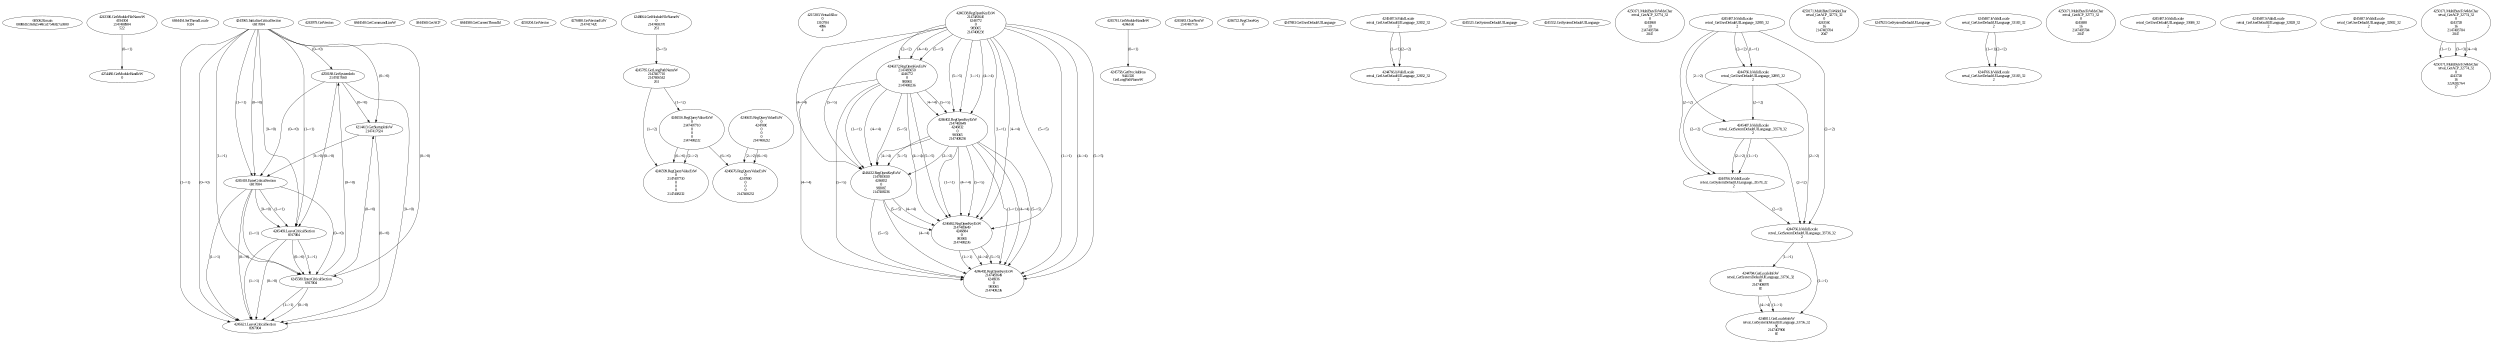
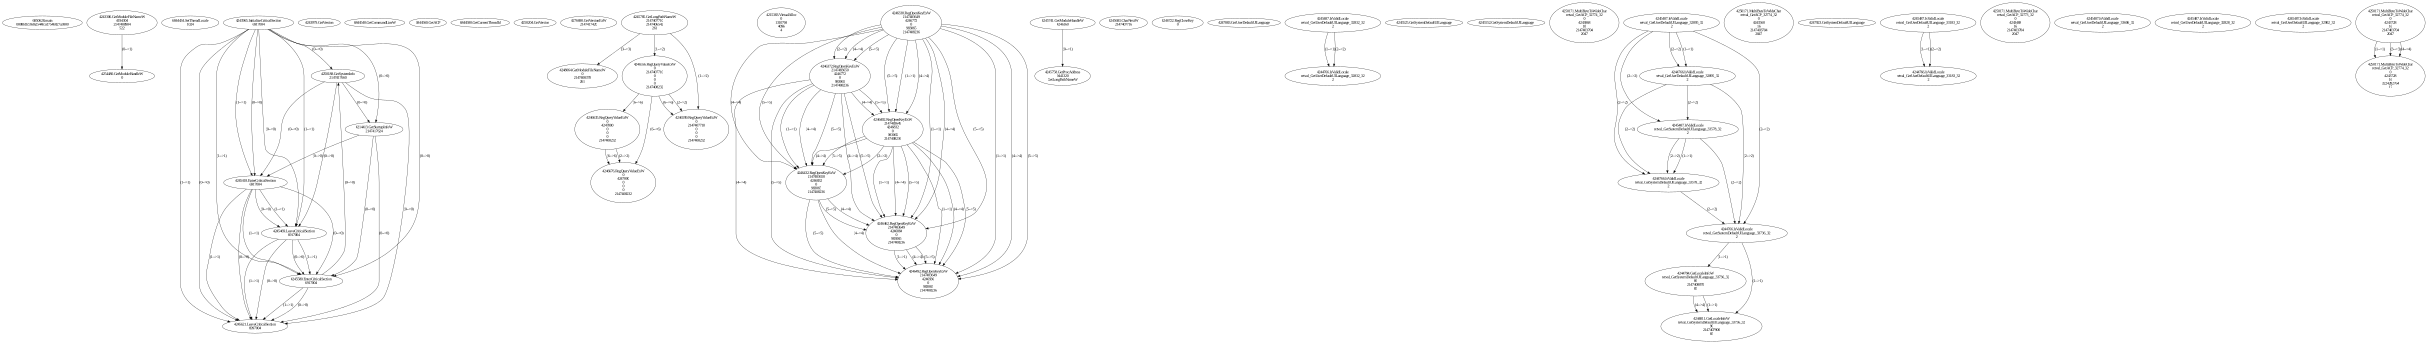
edge "4248064.GetModuleFileNameW 0 2147408370 261" -> "4245785.GetLongPathNameW 2147407710 2147406542 261": reversed
edge "4246556.RegQueryValueExW 0 2147407710 0 0 0 2147408232" -> "4246635.RegQueryValueExW 0 4247000 0 0 0 2147408232": added, label "(6-->6)"
edge "4245580.EnterCriticalSection 6917004" -> "4214413.GetStartupInfoW 2147417624": reversed
